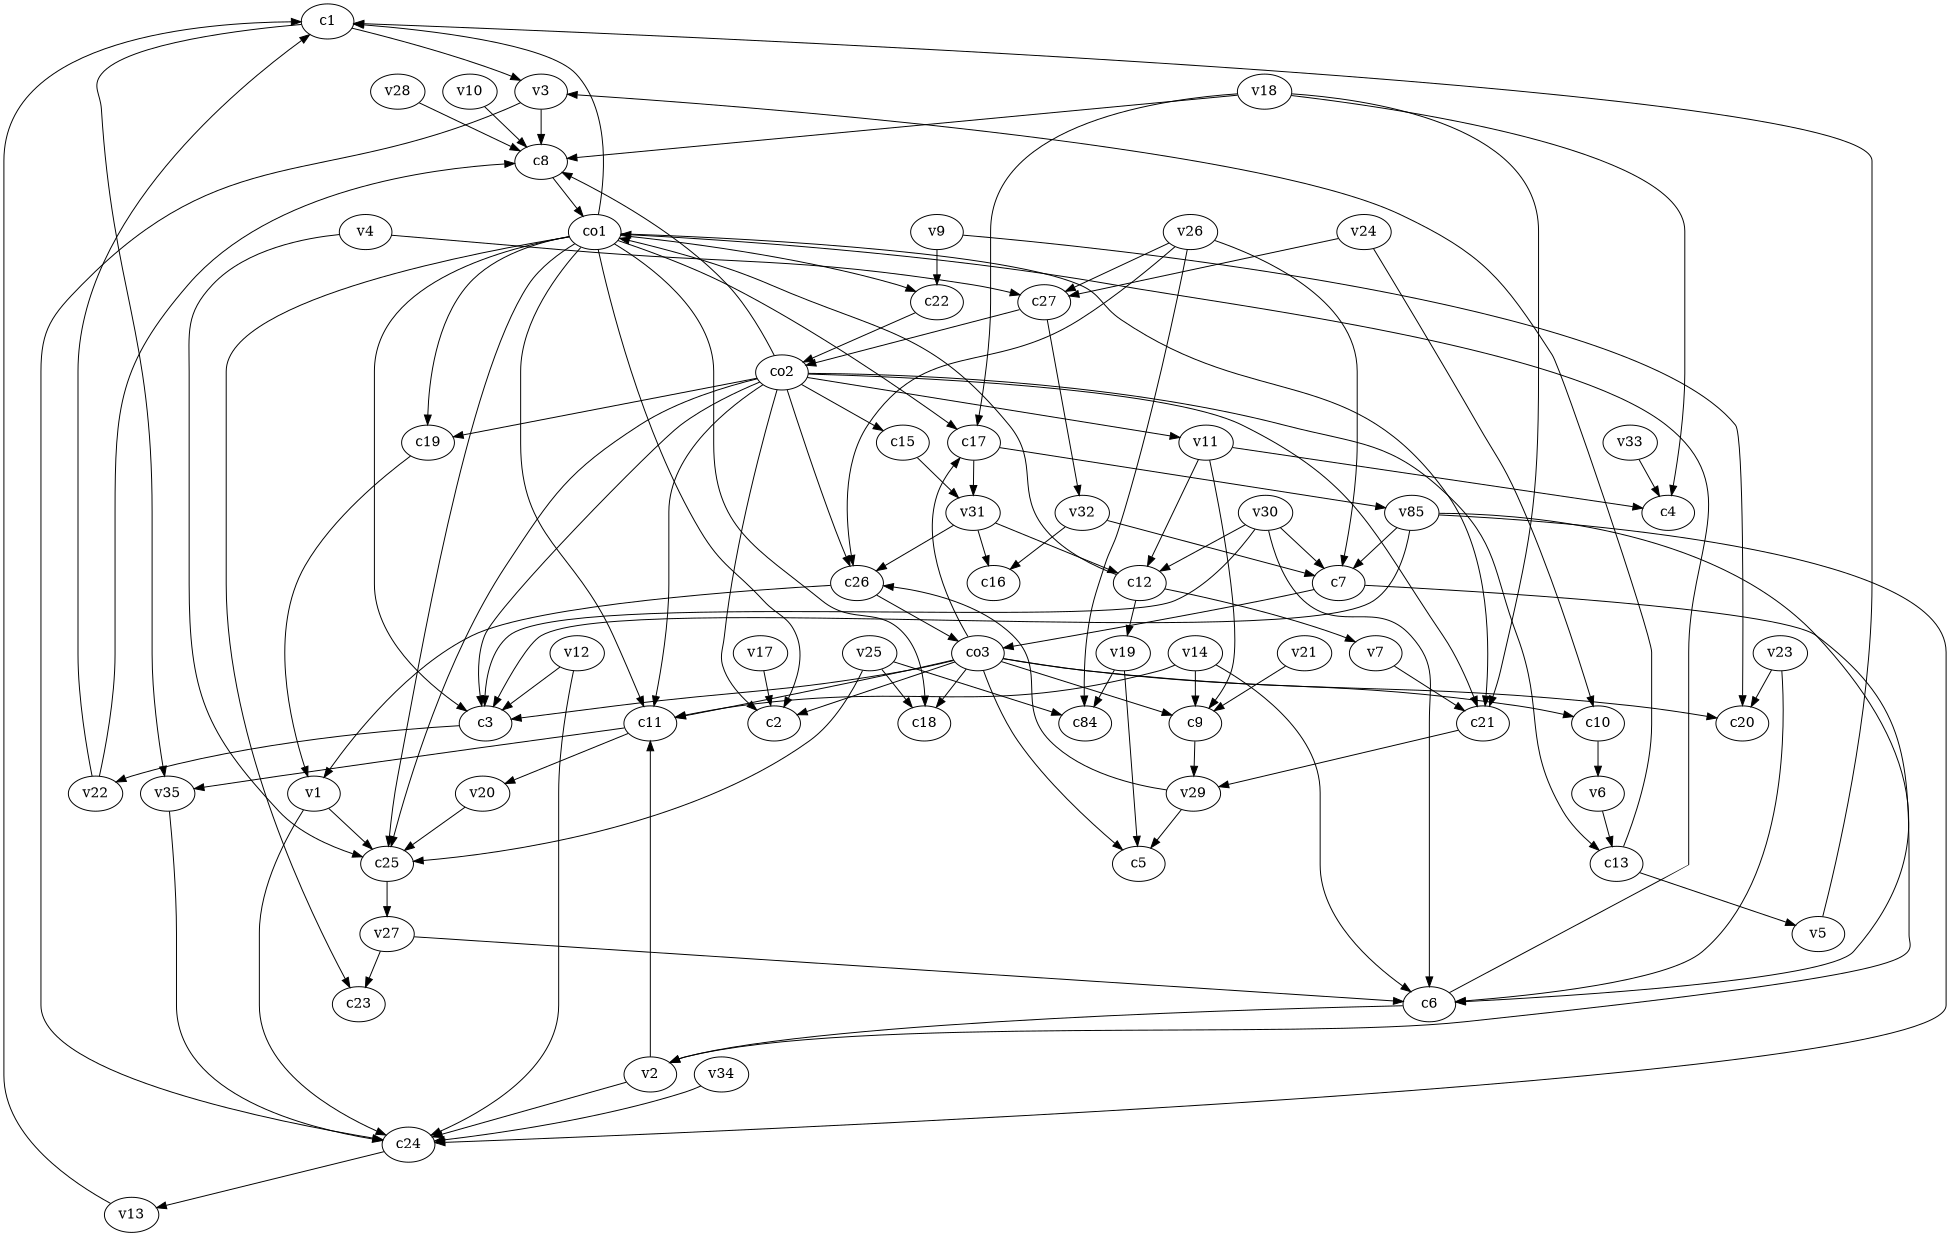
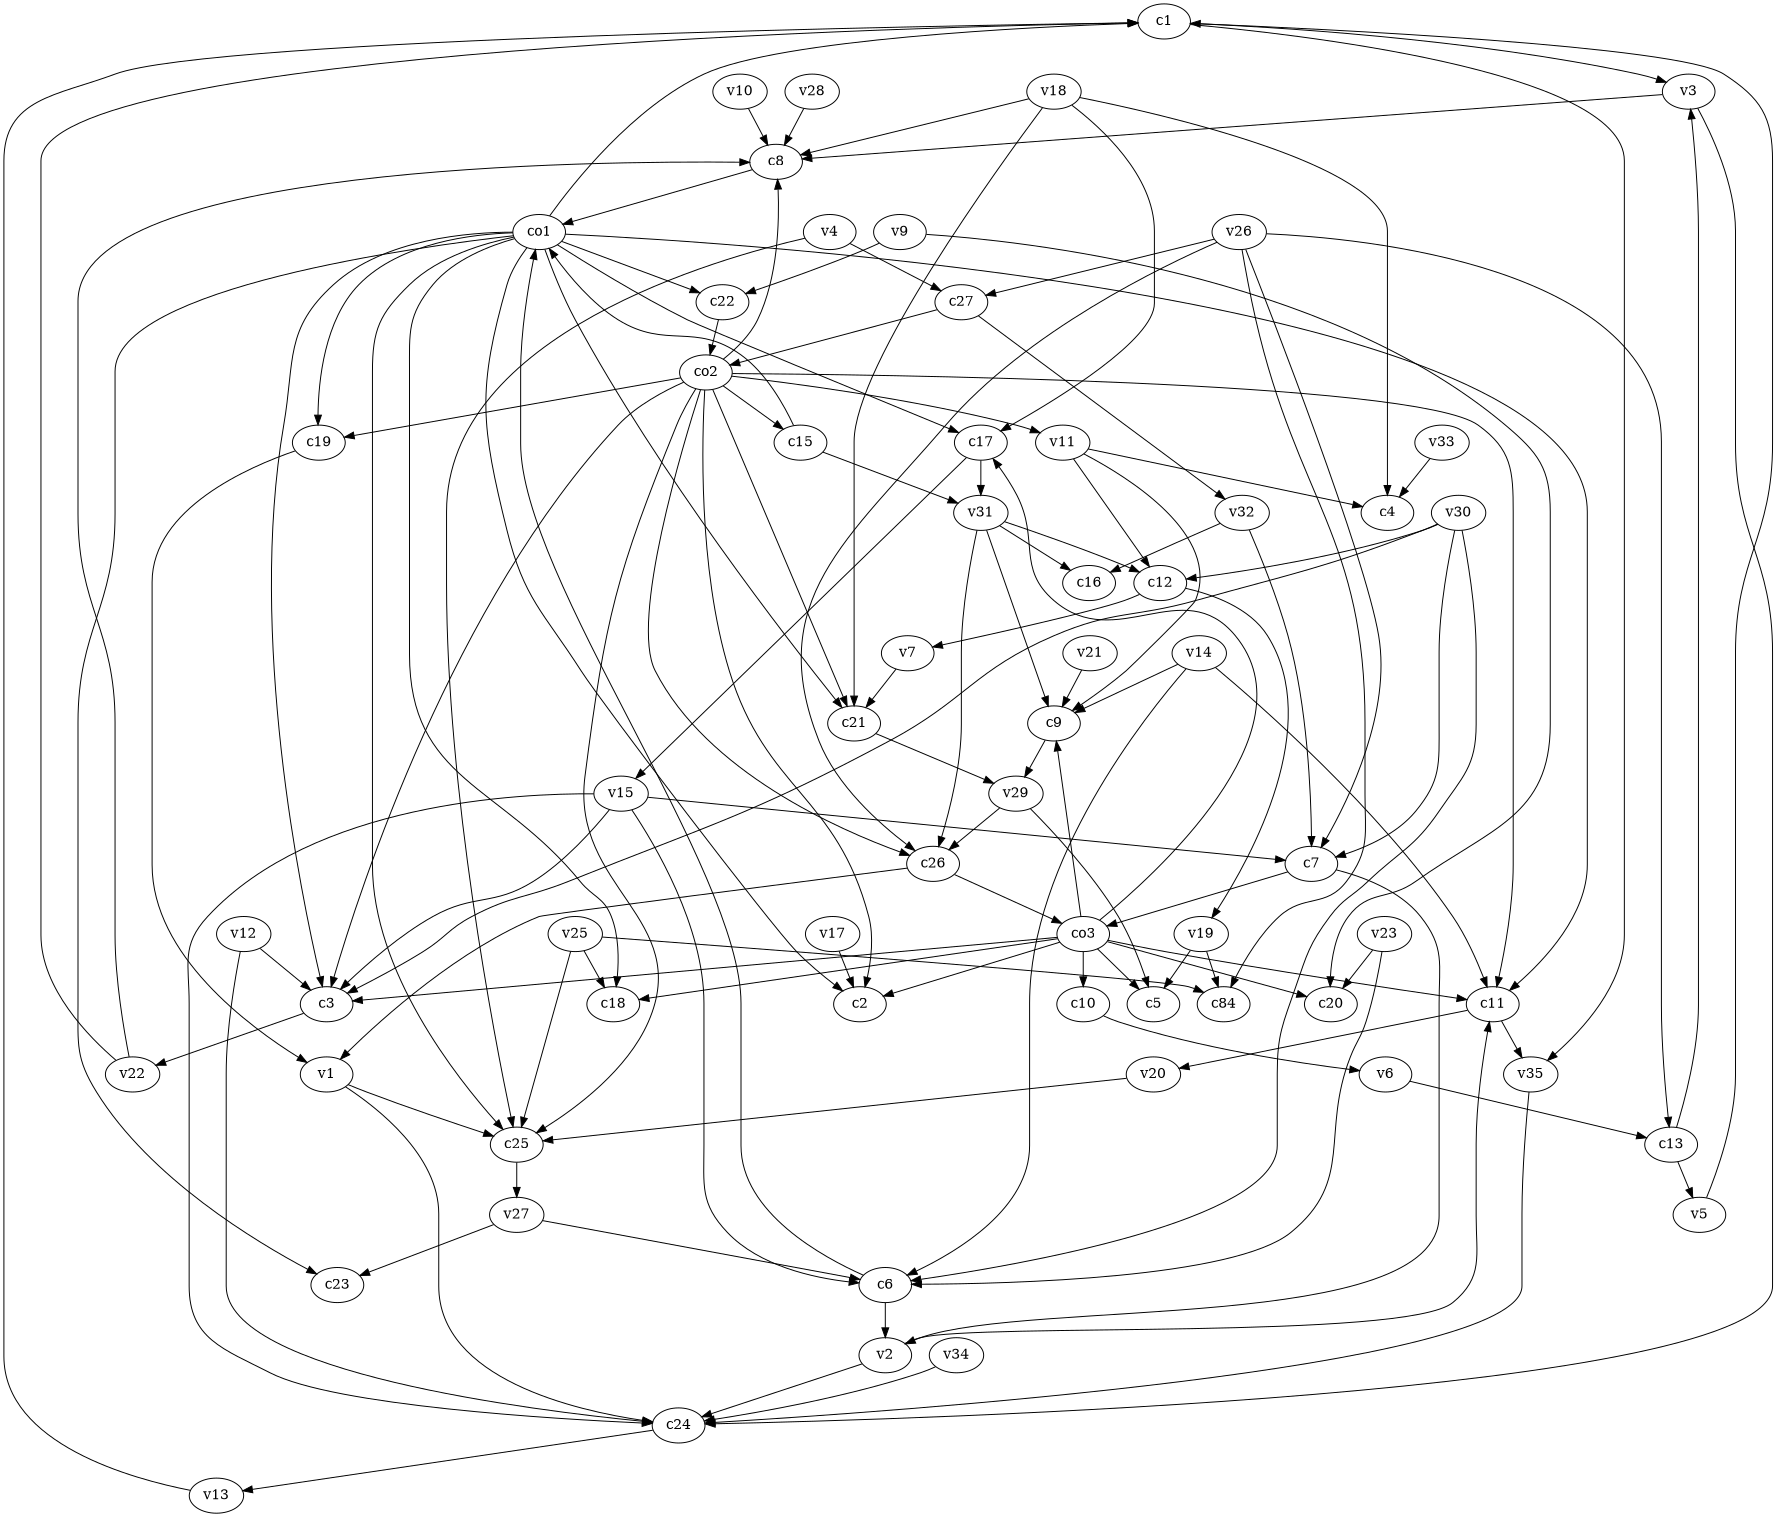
node "v24": removed
edge "c12" -> "co1": now "c15" -> "co1"
edge "co2" -> "c13": now "v26" -> "c13"
node "v85": label "v85" -> "v15"
edge "v31" -> "c9": added
